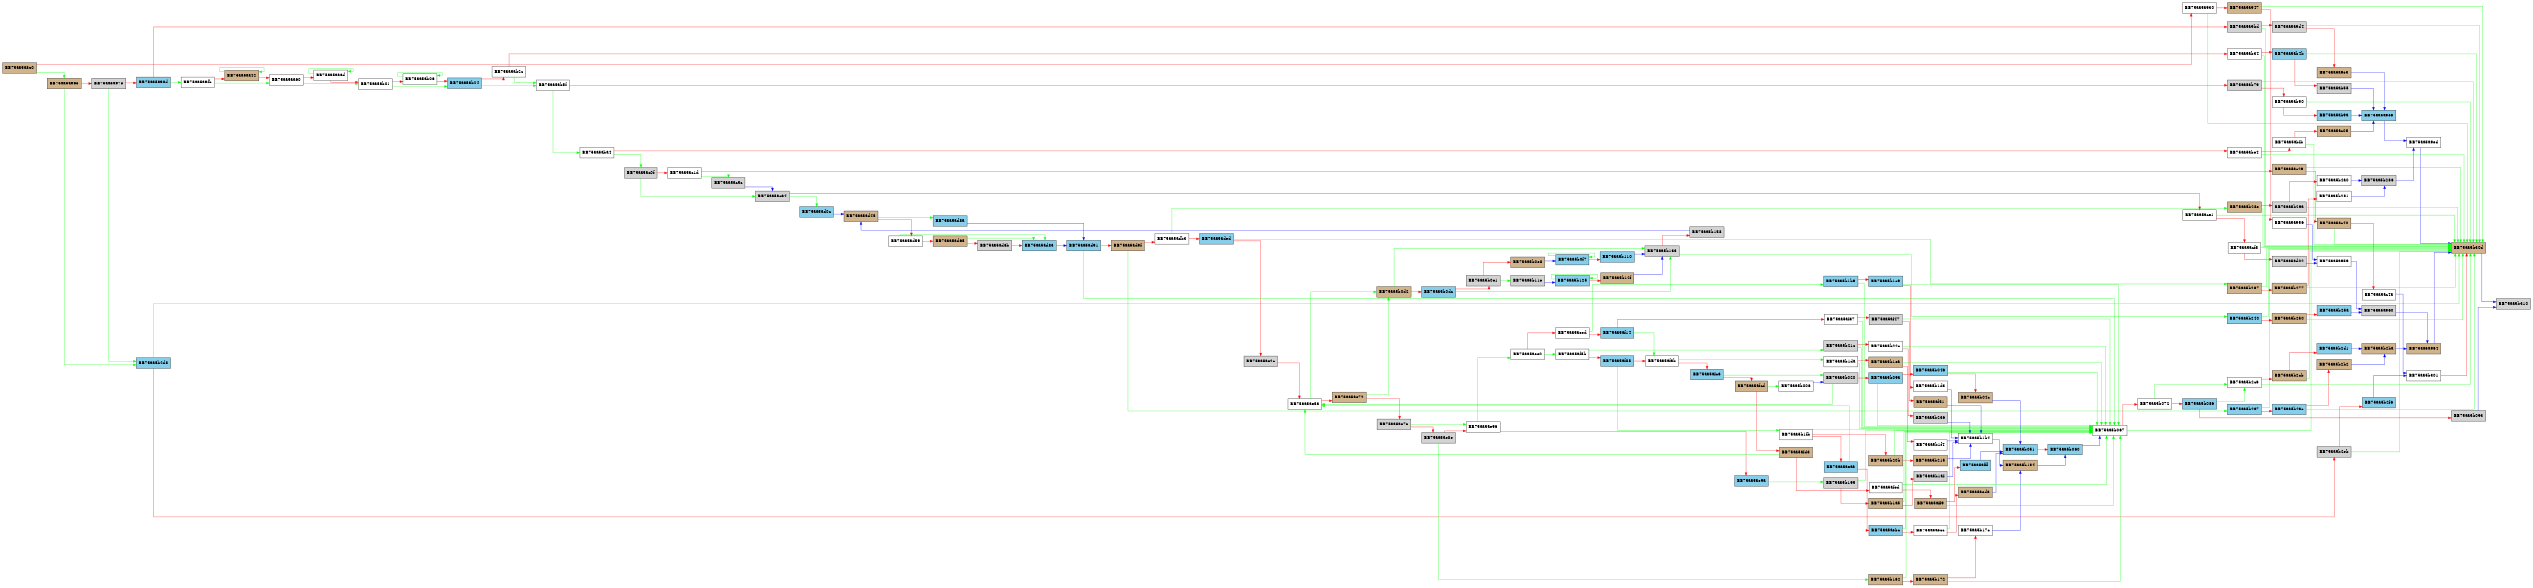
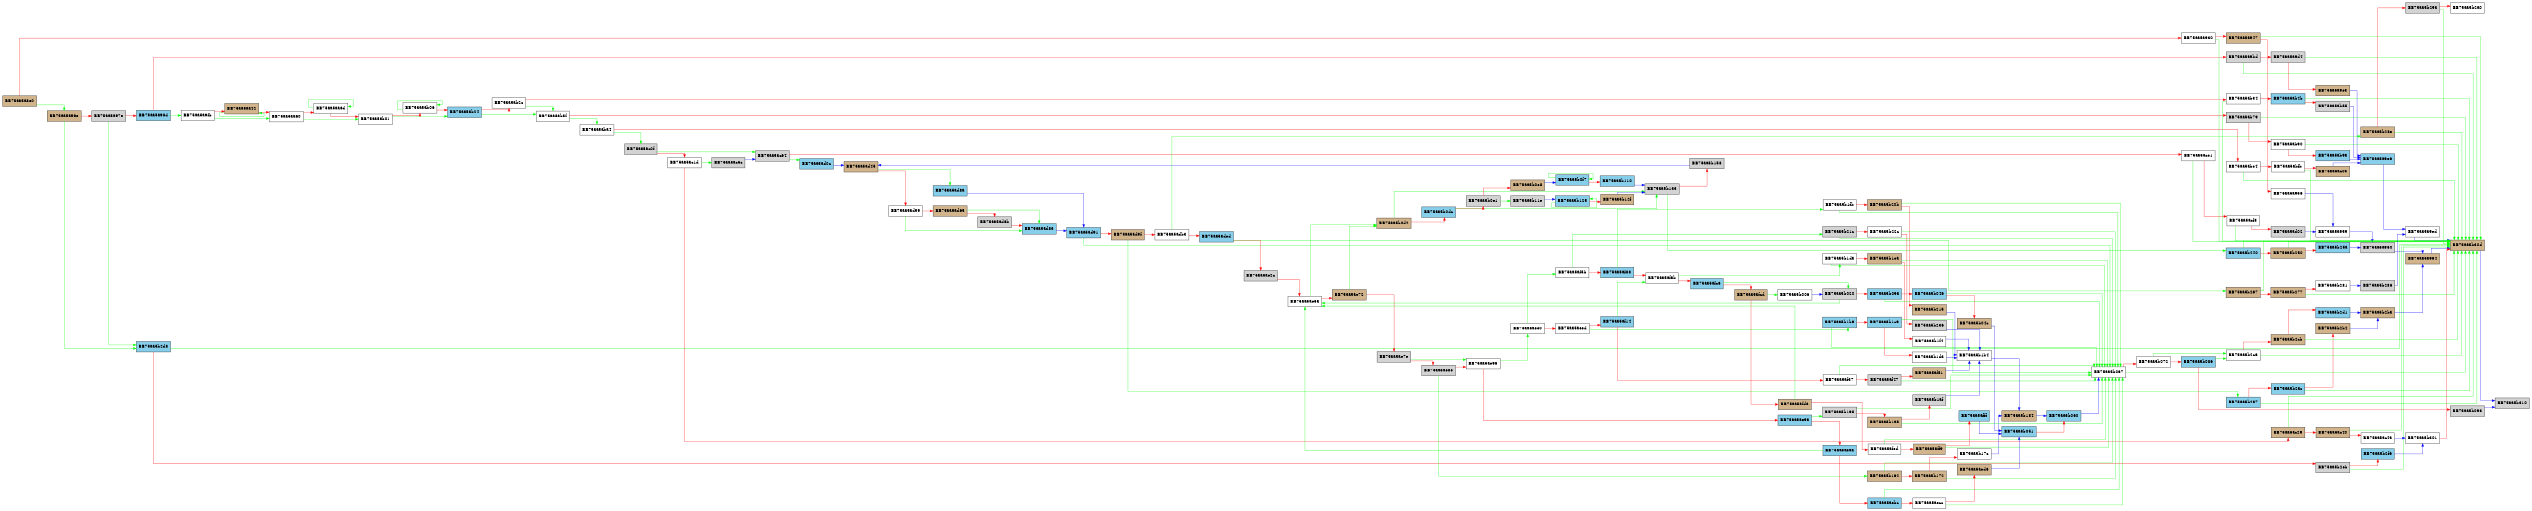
edge "BB75aa5b2a0" -> "BB75aa5b286": removed
edge "BB75aa5b1fb" -> "BB75aa5aeaa": now "BB75aa5ae9a" -> "BB75aa5aeaa"
